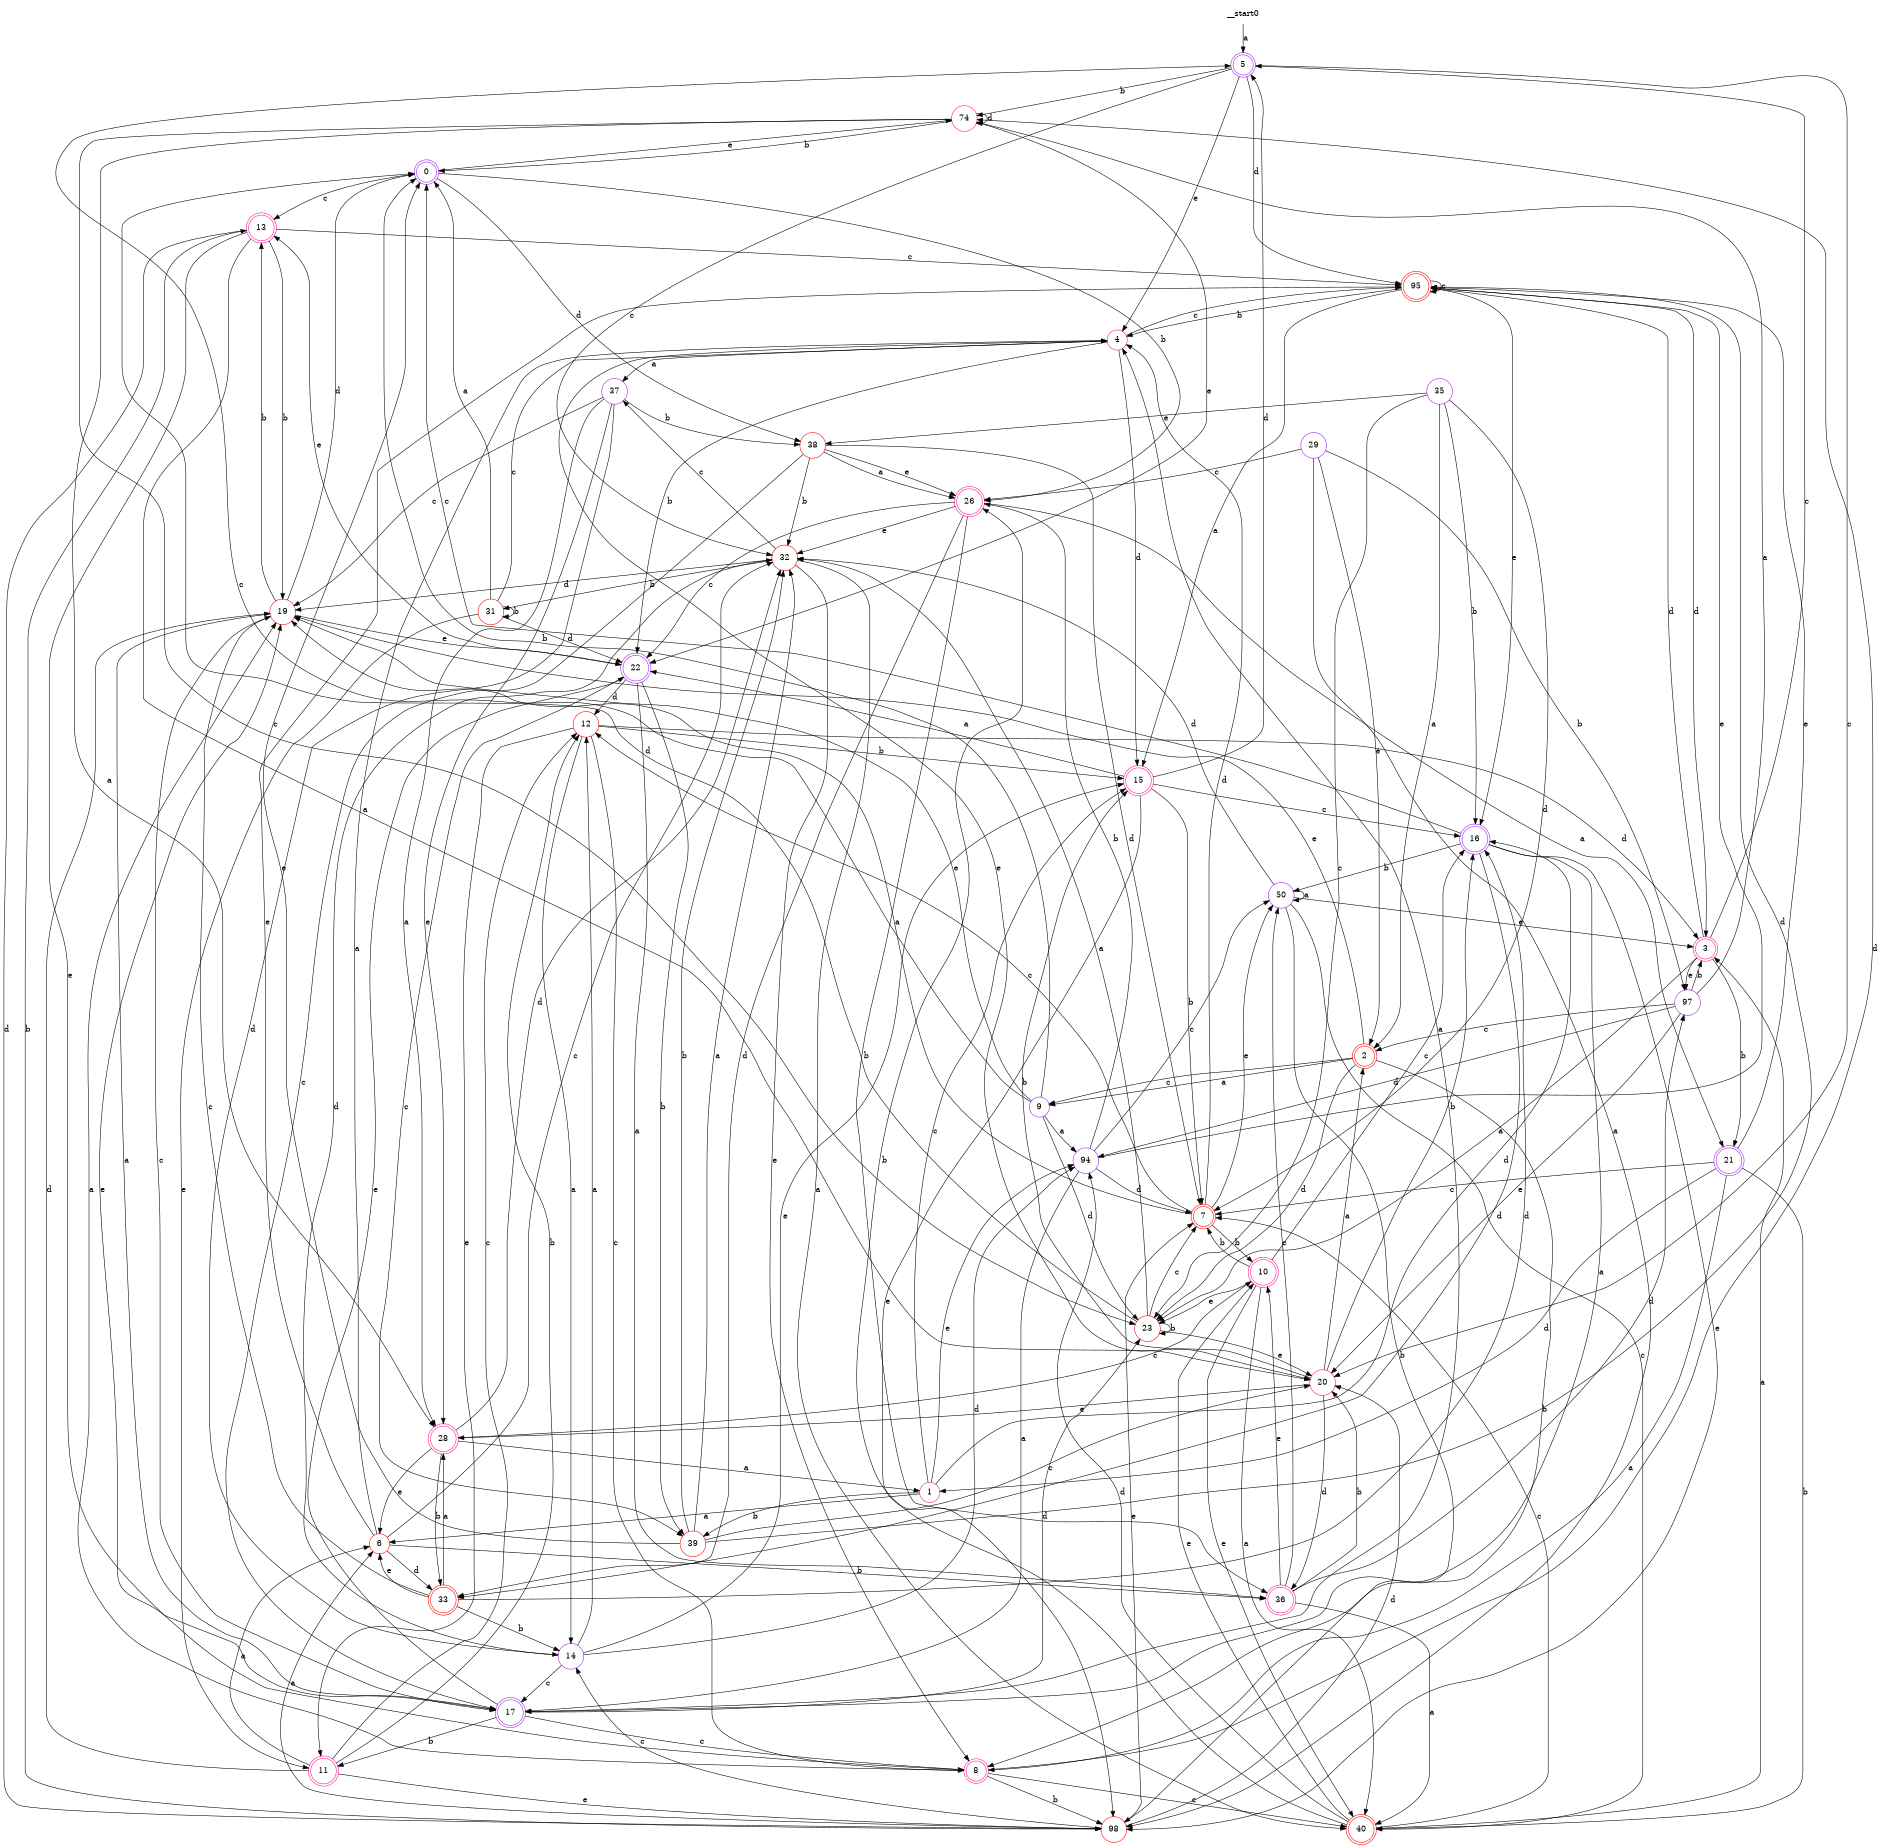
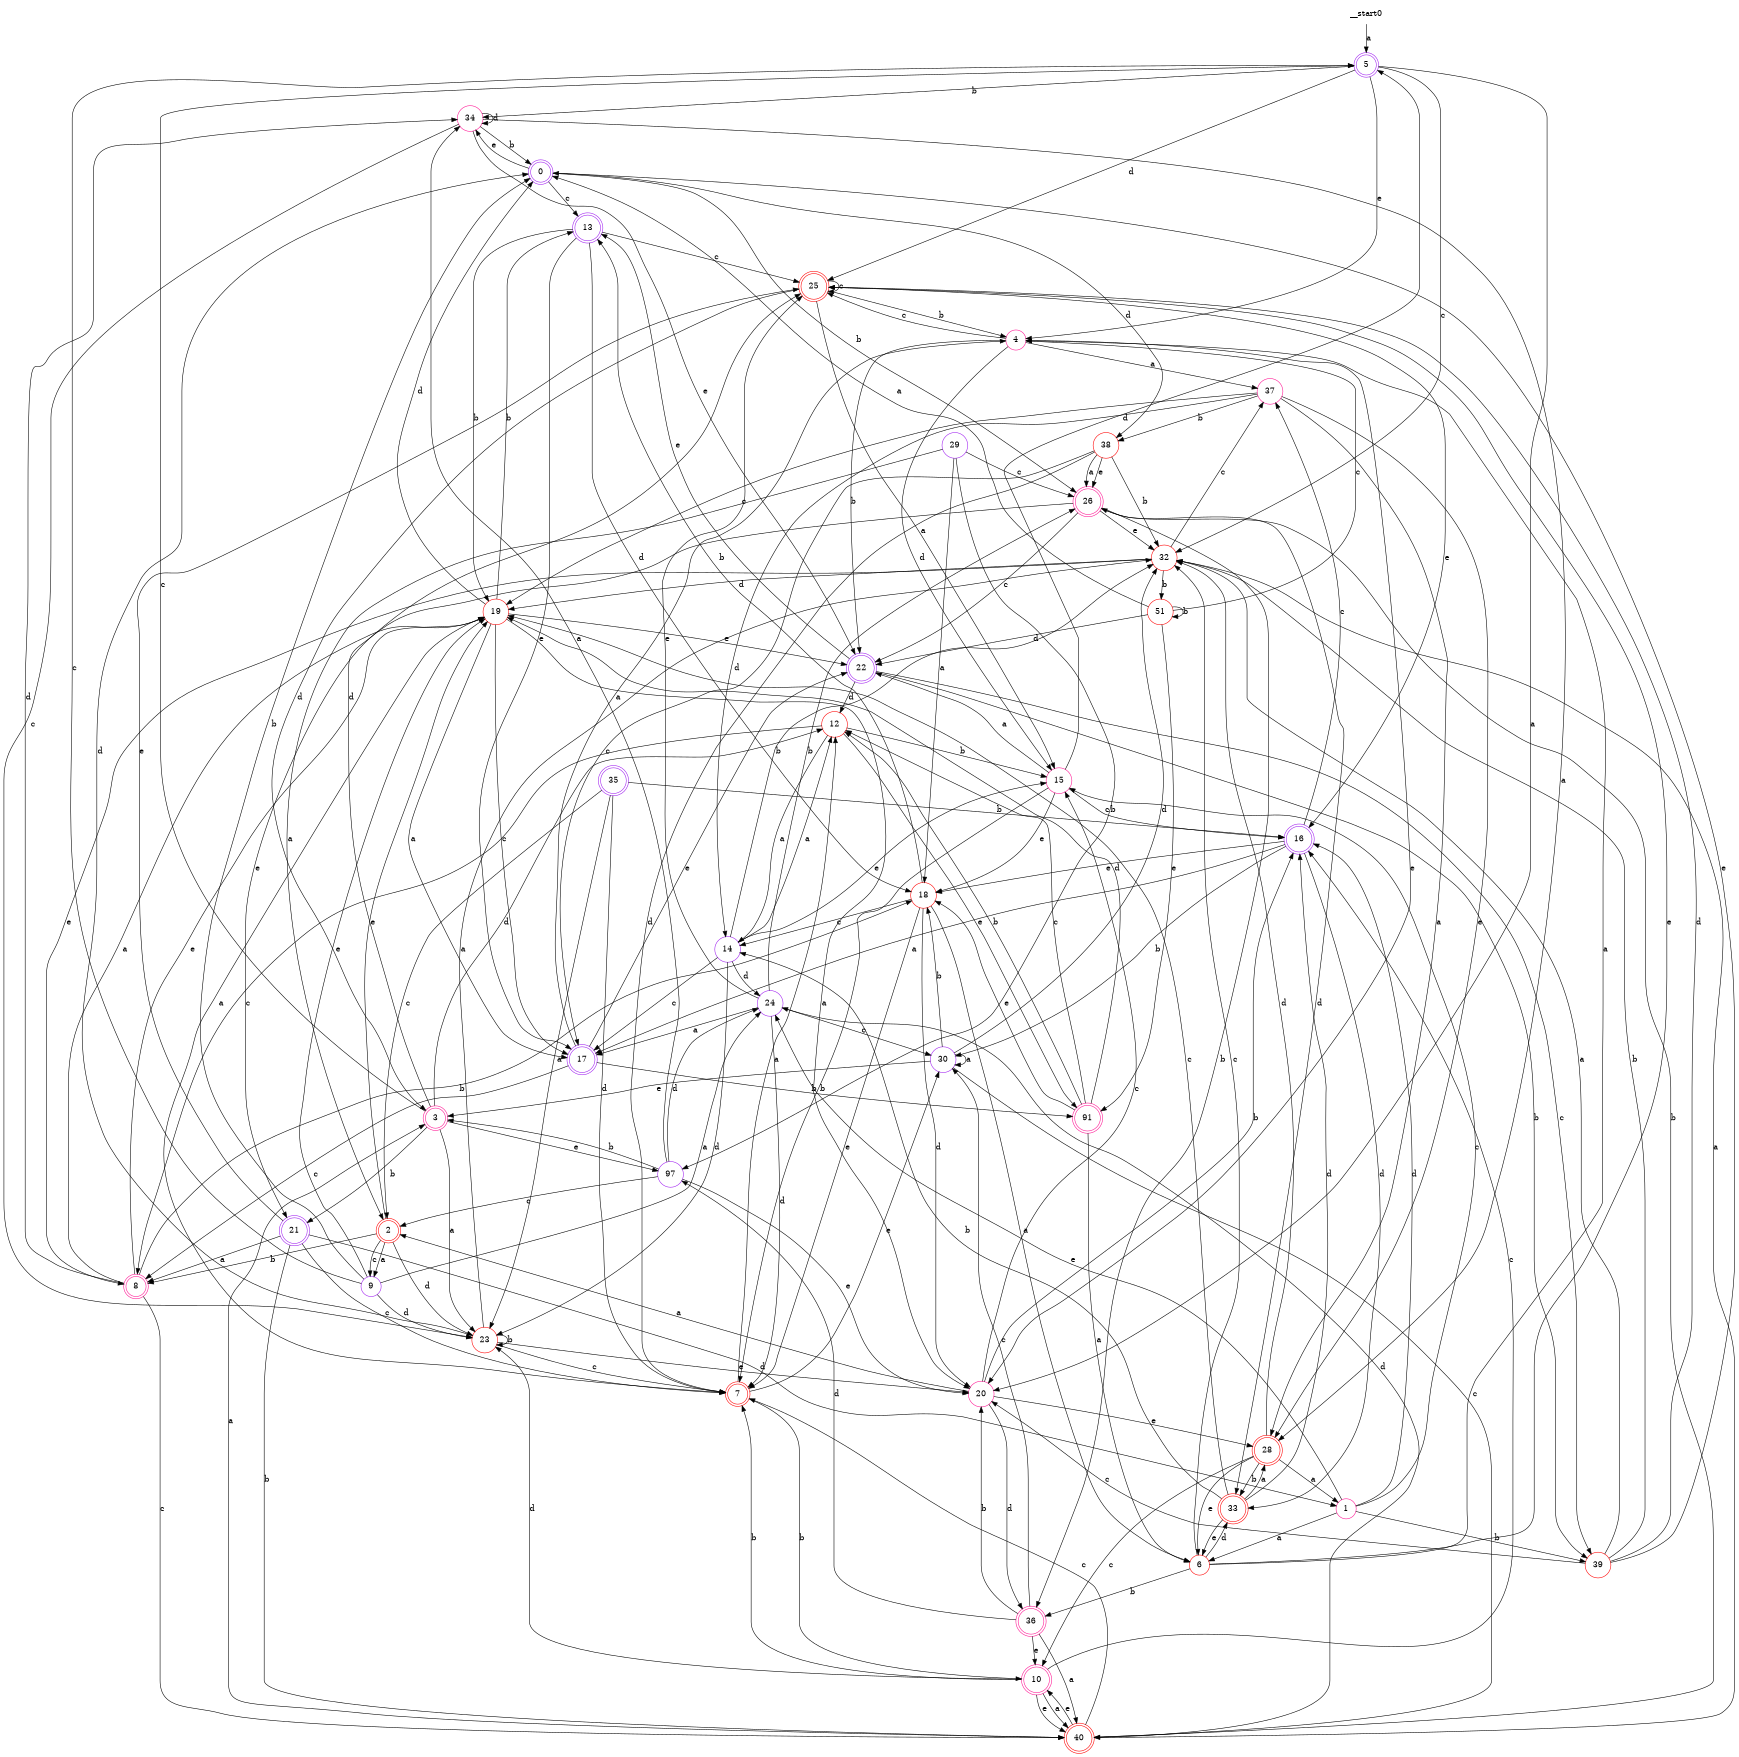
node "74": label "74" -> "34"
node "13": color deeppink -> purple
node "95": label "95" -> "25"
node "37": color purple -> deeppink
node "35": shape circle -> doublecircle
edge "35" -> "38": removed, label "e"
node "31": label "31" -> "51"
edge "16" -> "0": now "16" -> "37"
edge "35" -> "2": label "a" -> "c"
edge "5" -> "20": label "c" -> "a"
edge "12" -> "3": reversed
edge "29" -> "2": label "e" -> "a"
edge "7" -> "4": removed, label "d"
node "15": shape doublecircle -> circle
edge "26" -> "21": label "a" -> "e"
edge "35" -> "23": label "c" -> "a"
node "50": label "50" -> "30"
edge "13" -> "20": now "19" -> "20"
edge "7" -> "12": label "c" -> "a"
edge "20" -> "15": label "b" -> "c"
edge "14" -> "32": label "d" -> "b"
node "94": label "94" -> "24"
edge "10" -> "23": label "e" -> "d"
edge "22" -> "36": removed, label "a"
node "28": color deeppink -> red
edge "17" -> "23": now "14" -> "23"
node "11": label "11" -> "91"
node "98": label "98" -> "18"
